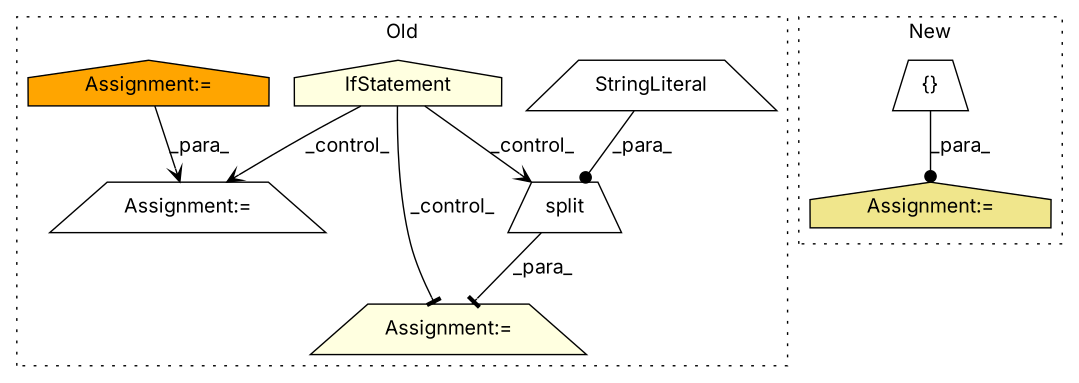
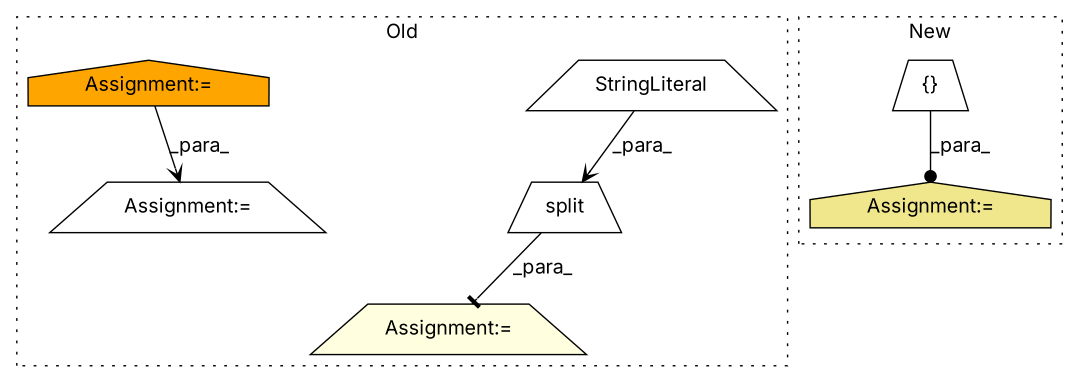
node "IfStatement": removed
edge "StringLiteral" -> "split": arrowhead dot -> vee
